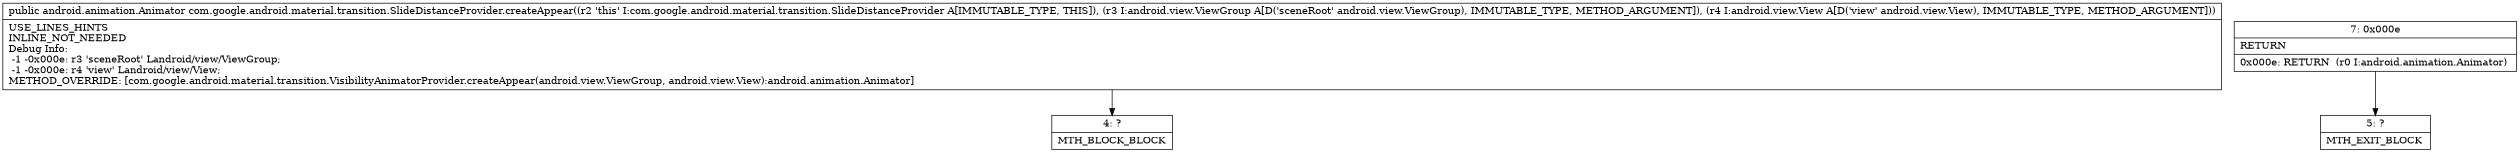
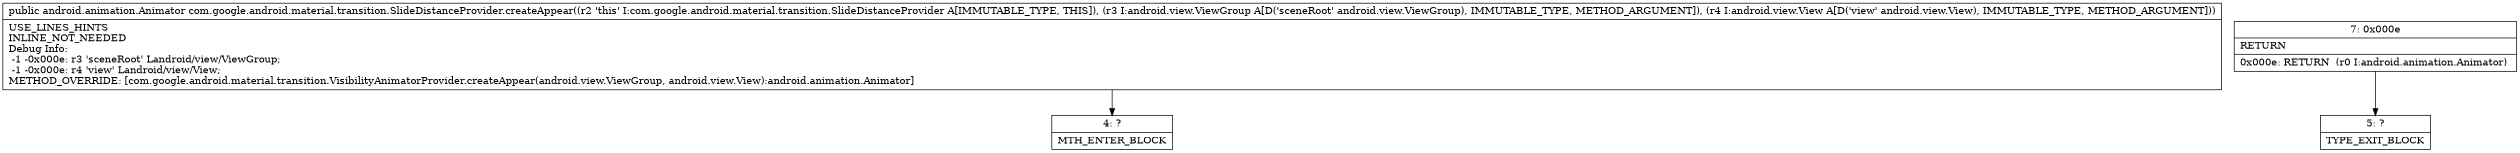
node "4: ?": text "MTH_BLOCK_BLOCK" -> "MTH_ENTER_BLOCK"
node "5: ?": text "MTH_EXIT_BLOCK" -> "TYPE_EXIT_BLOCK"
